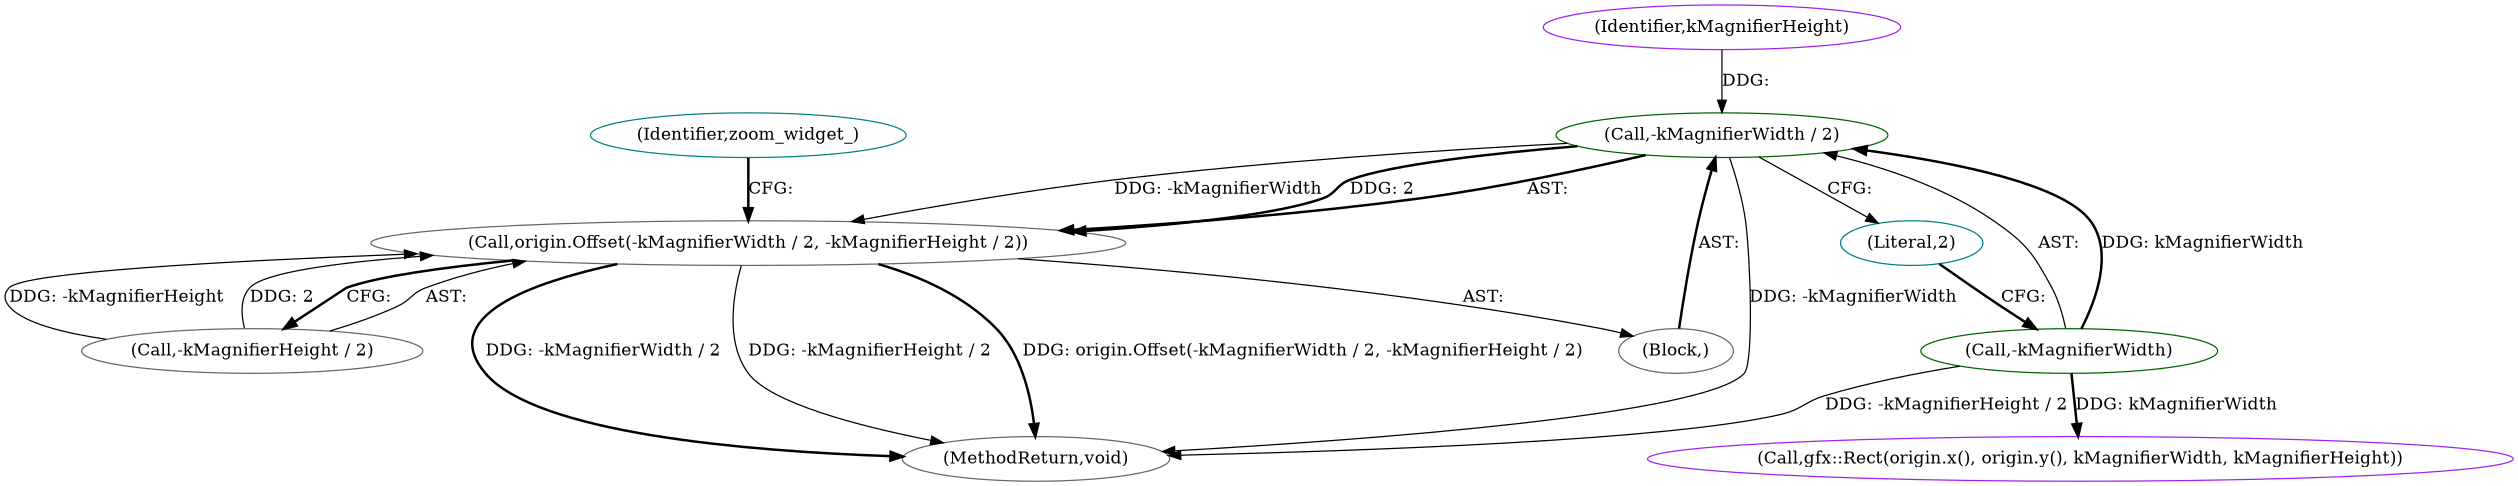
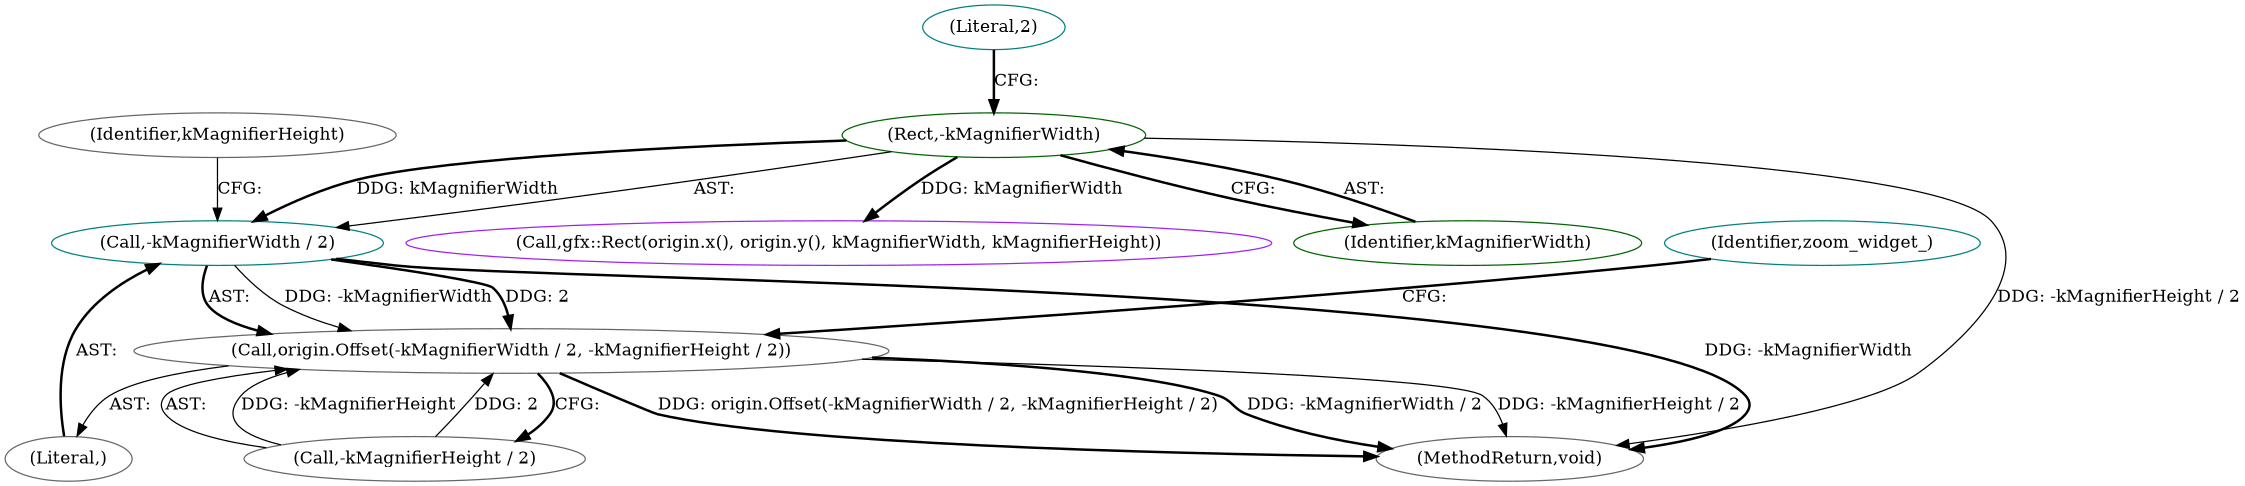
node "(Identifier,kMagnifierHeight)": color purple -> gray40
edge "(Identifier,kMagnifierHeight)" -> "(Call,-kMagnifierWidth / 2)": label "DDG: " -> "CFG: "
node "(Call,-kMagnifierWidth / 2)": color darkgreen -> teal
edge "(Call,-kMagnifierWidth / 2)" -> "(Literal,2)": removed, label "CFG:"
node "(Identifier,kMagnifierWidth)": added
node "(Block,)": label "(Block,)" -> "(Literal,)"
node "(Call,-kMagnifierWidth)": label "(Call,-kMagnifierWidth)" -> "(Rect,-kMagnifierWidth)"
edge "(Call,-kMagnifierWidth / 2)" -> "(MethodReturn,void)": style solid -> bold
